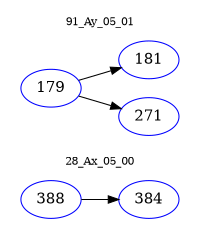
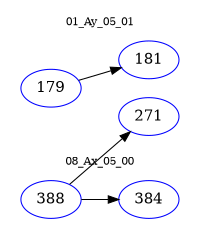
cluster "91_Ay_05_01": label "91_Ay_05_01" -> "01_Ay_05_01"
edge "179" -> "271": now "388" -> "271"
cluster "28_Ax_05_00": label "28_Ax_05_00" -> "08_Ax_05_00"
